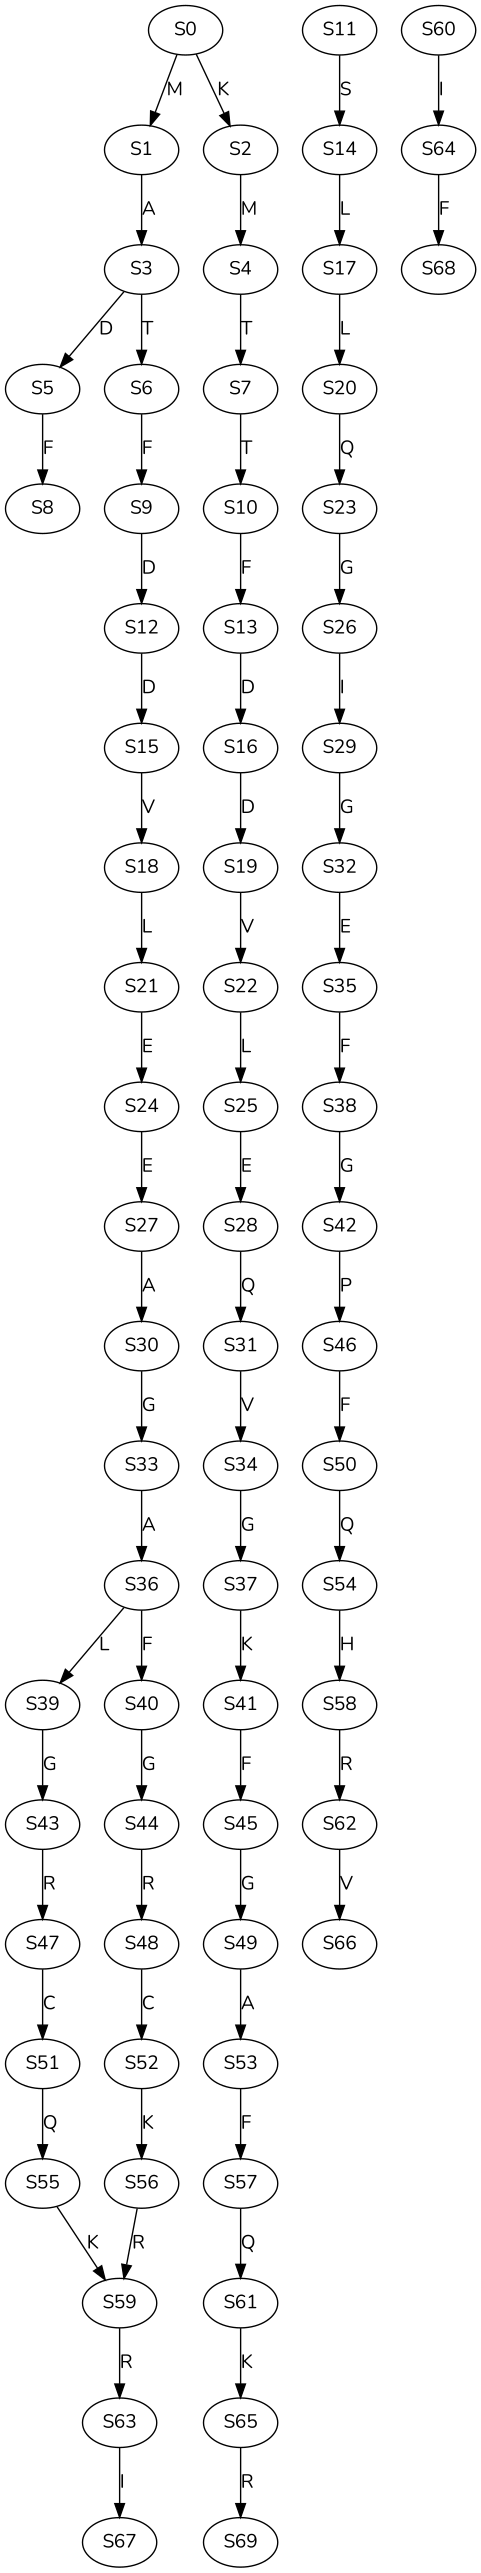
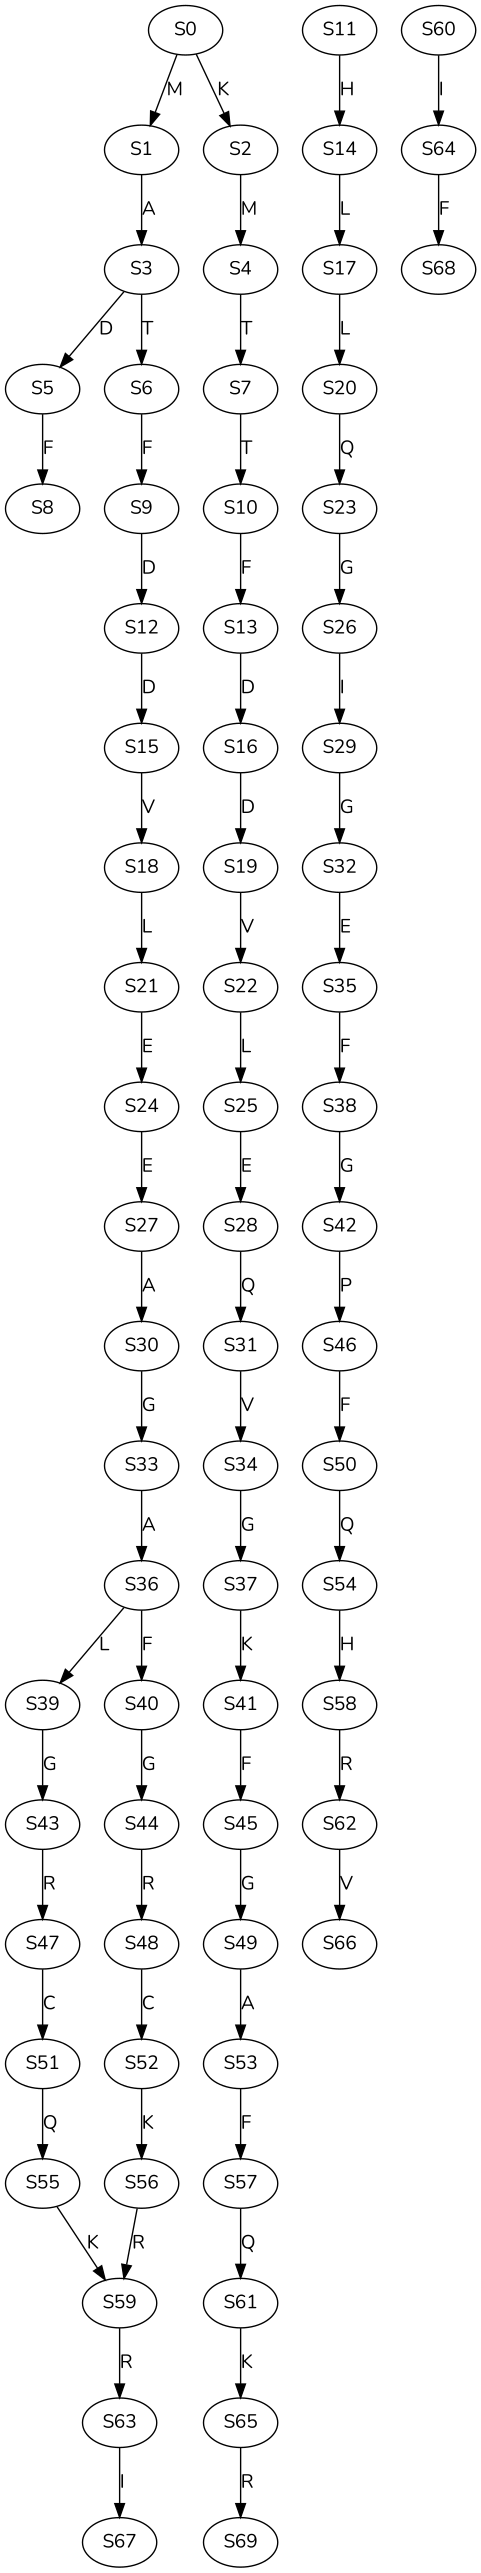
edge "S11" -> "S14": label "S" -> "H"
